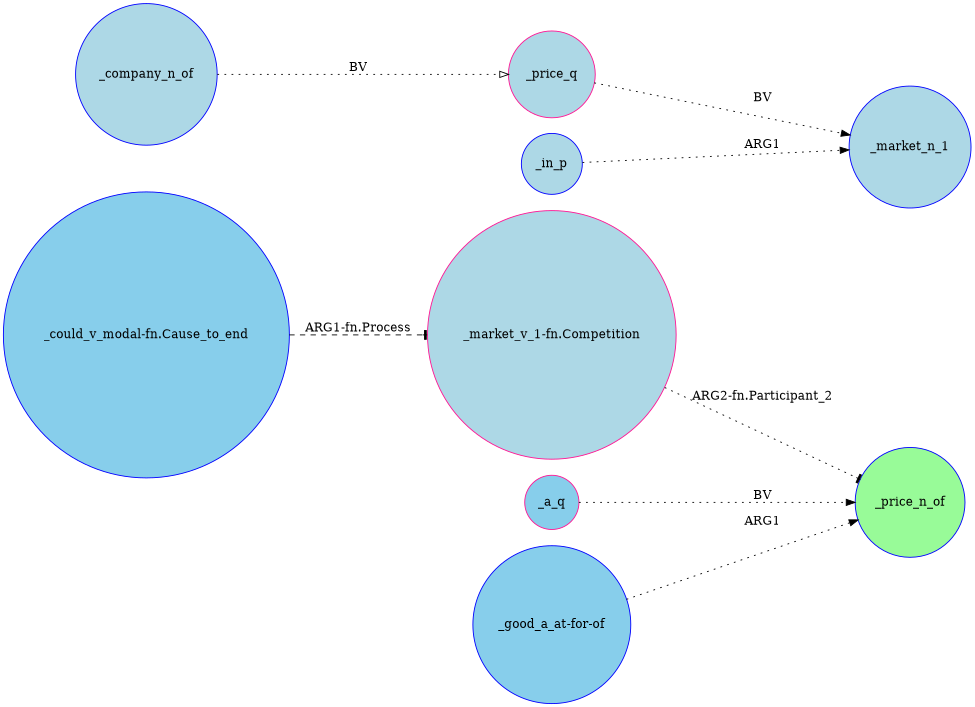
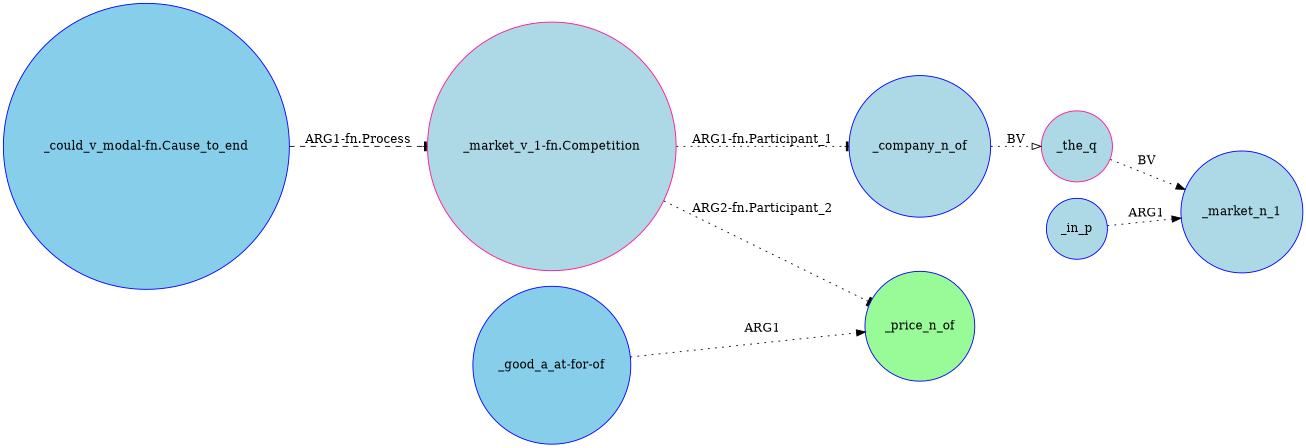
node "_price_q": label "_price_q" -> "_the_q"
edge "_market_v_1-fn.Competition" -> "_company_n_of": added, label "ARG1-fn.Participant_1"
node "_a_q": removed
